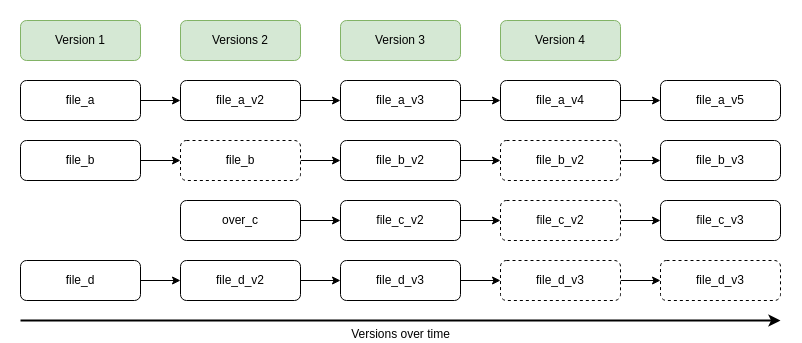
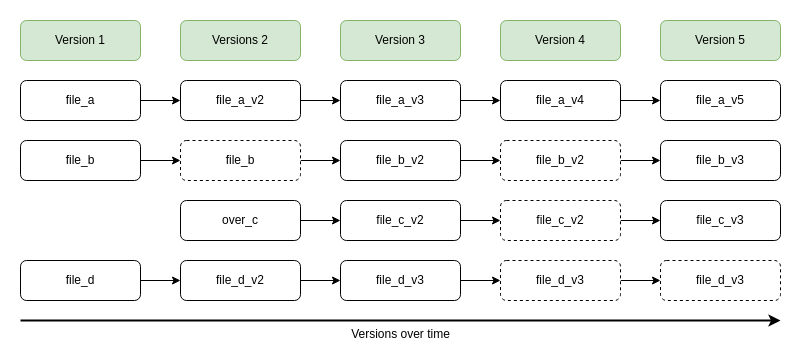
node "Version 5": added
